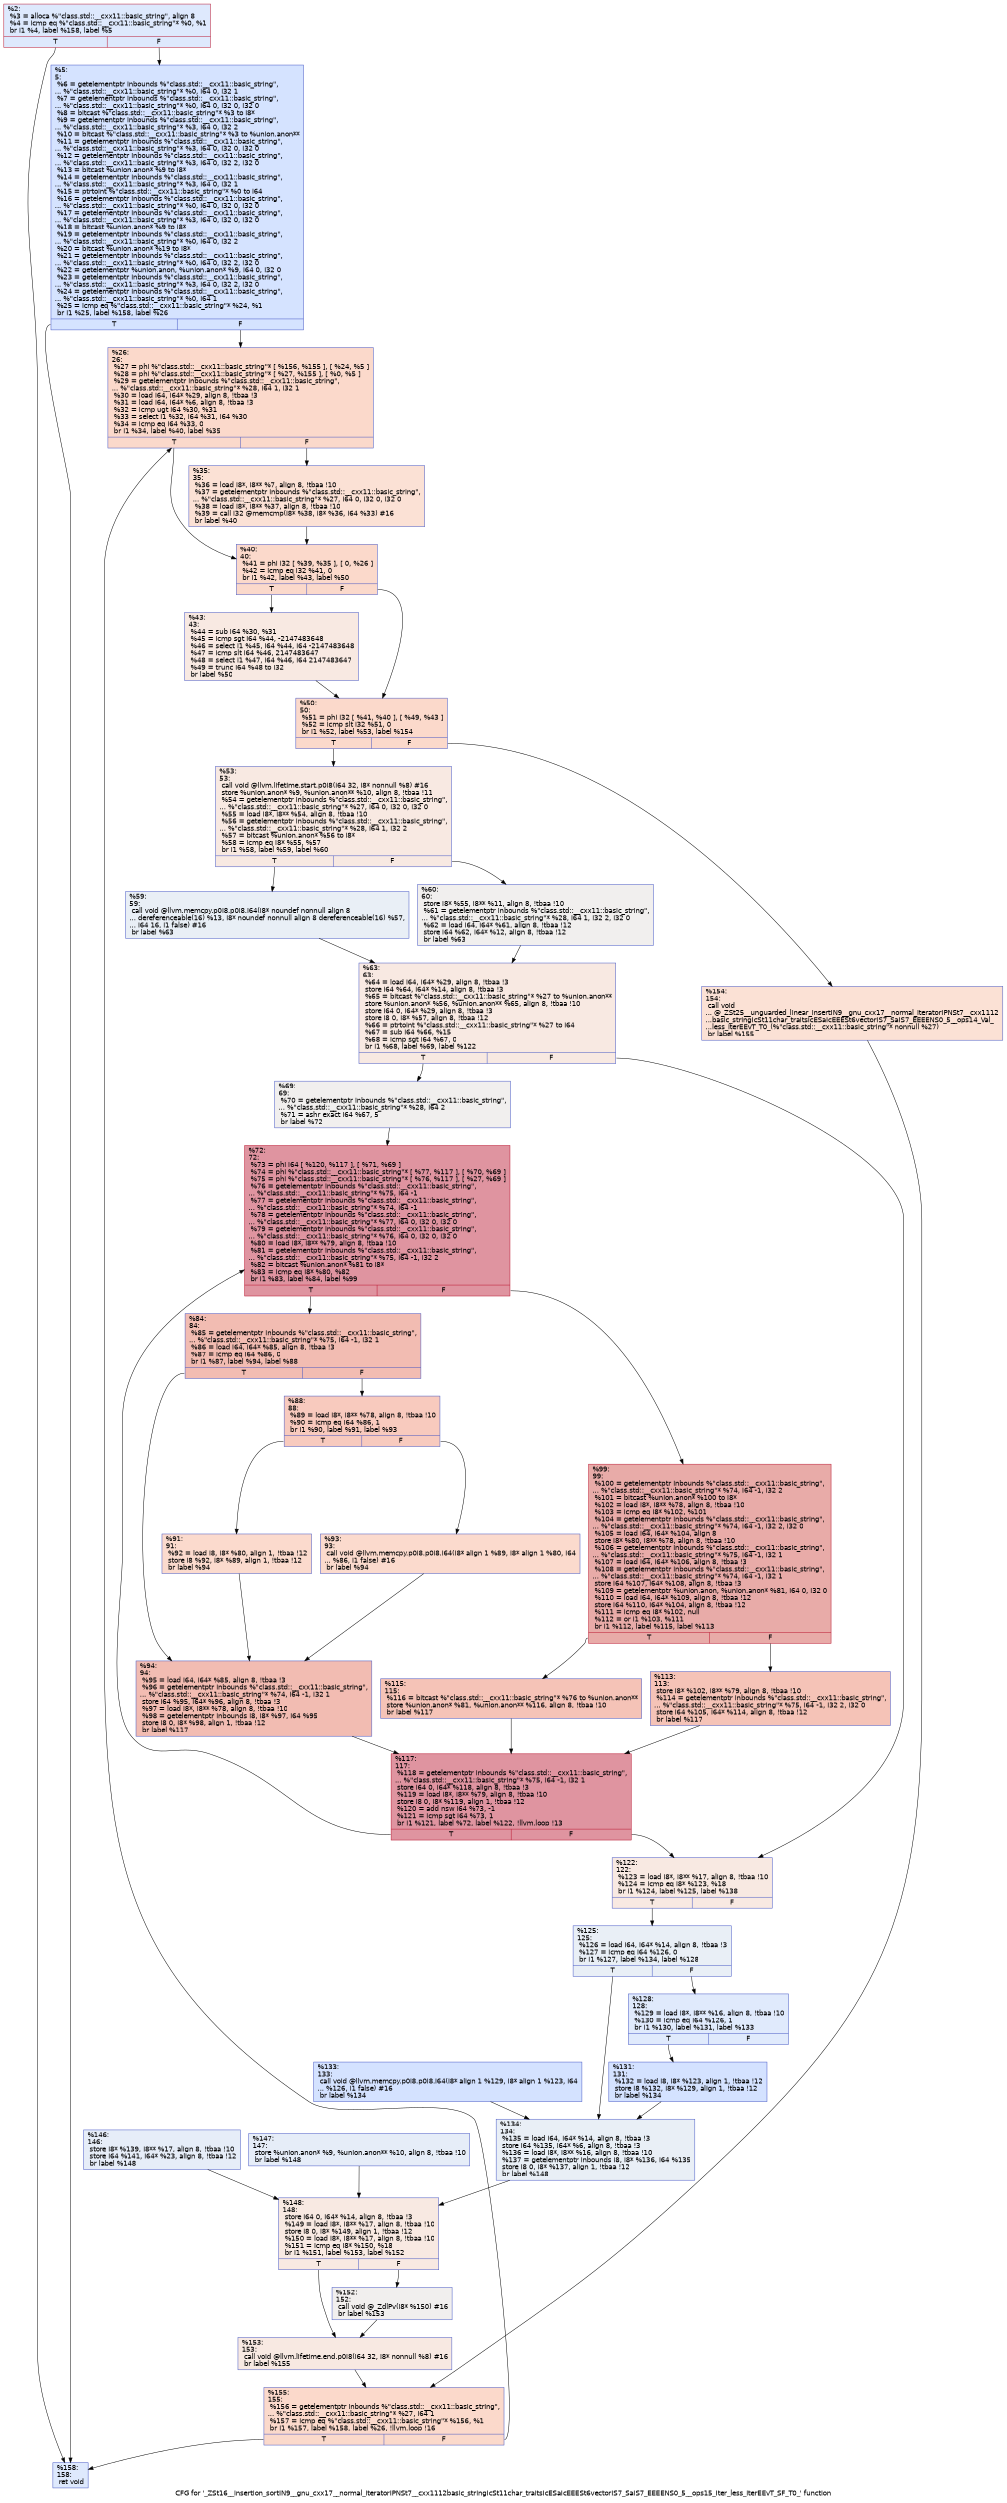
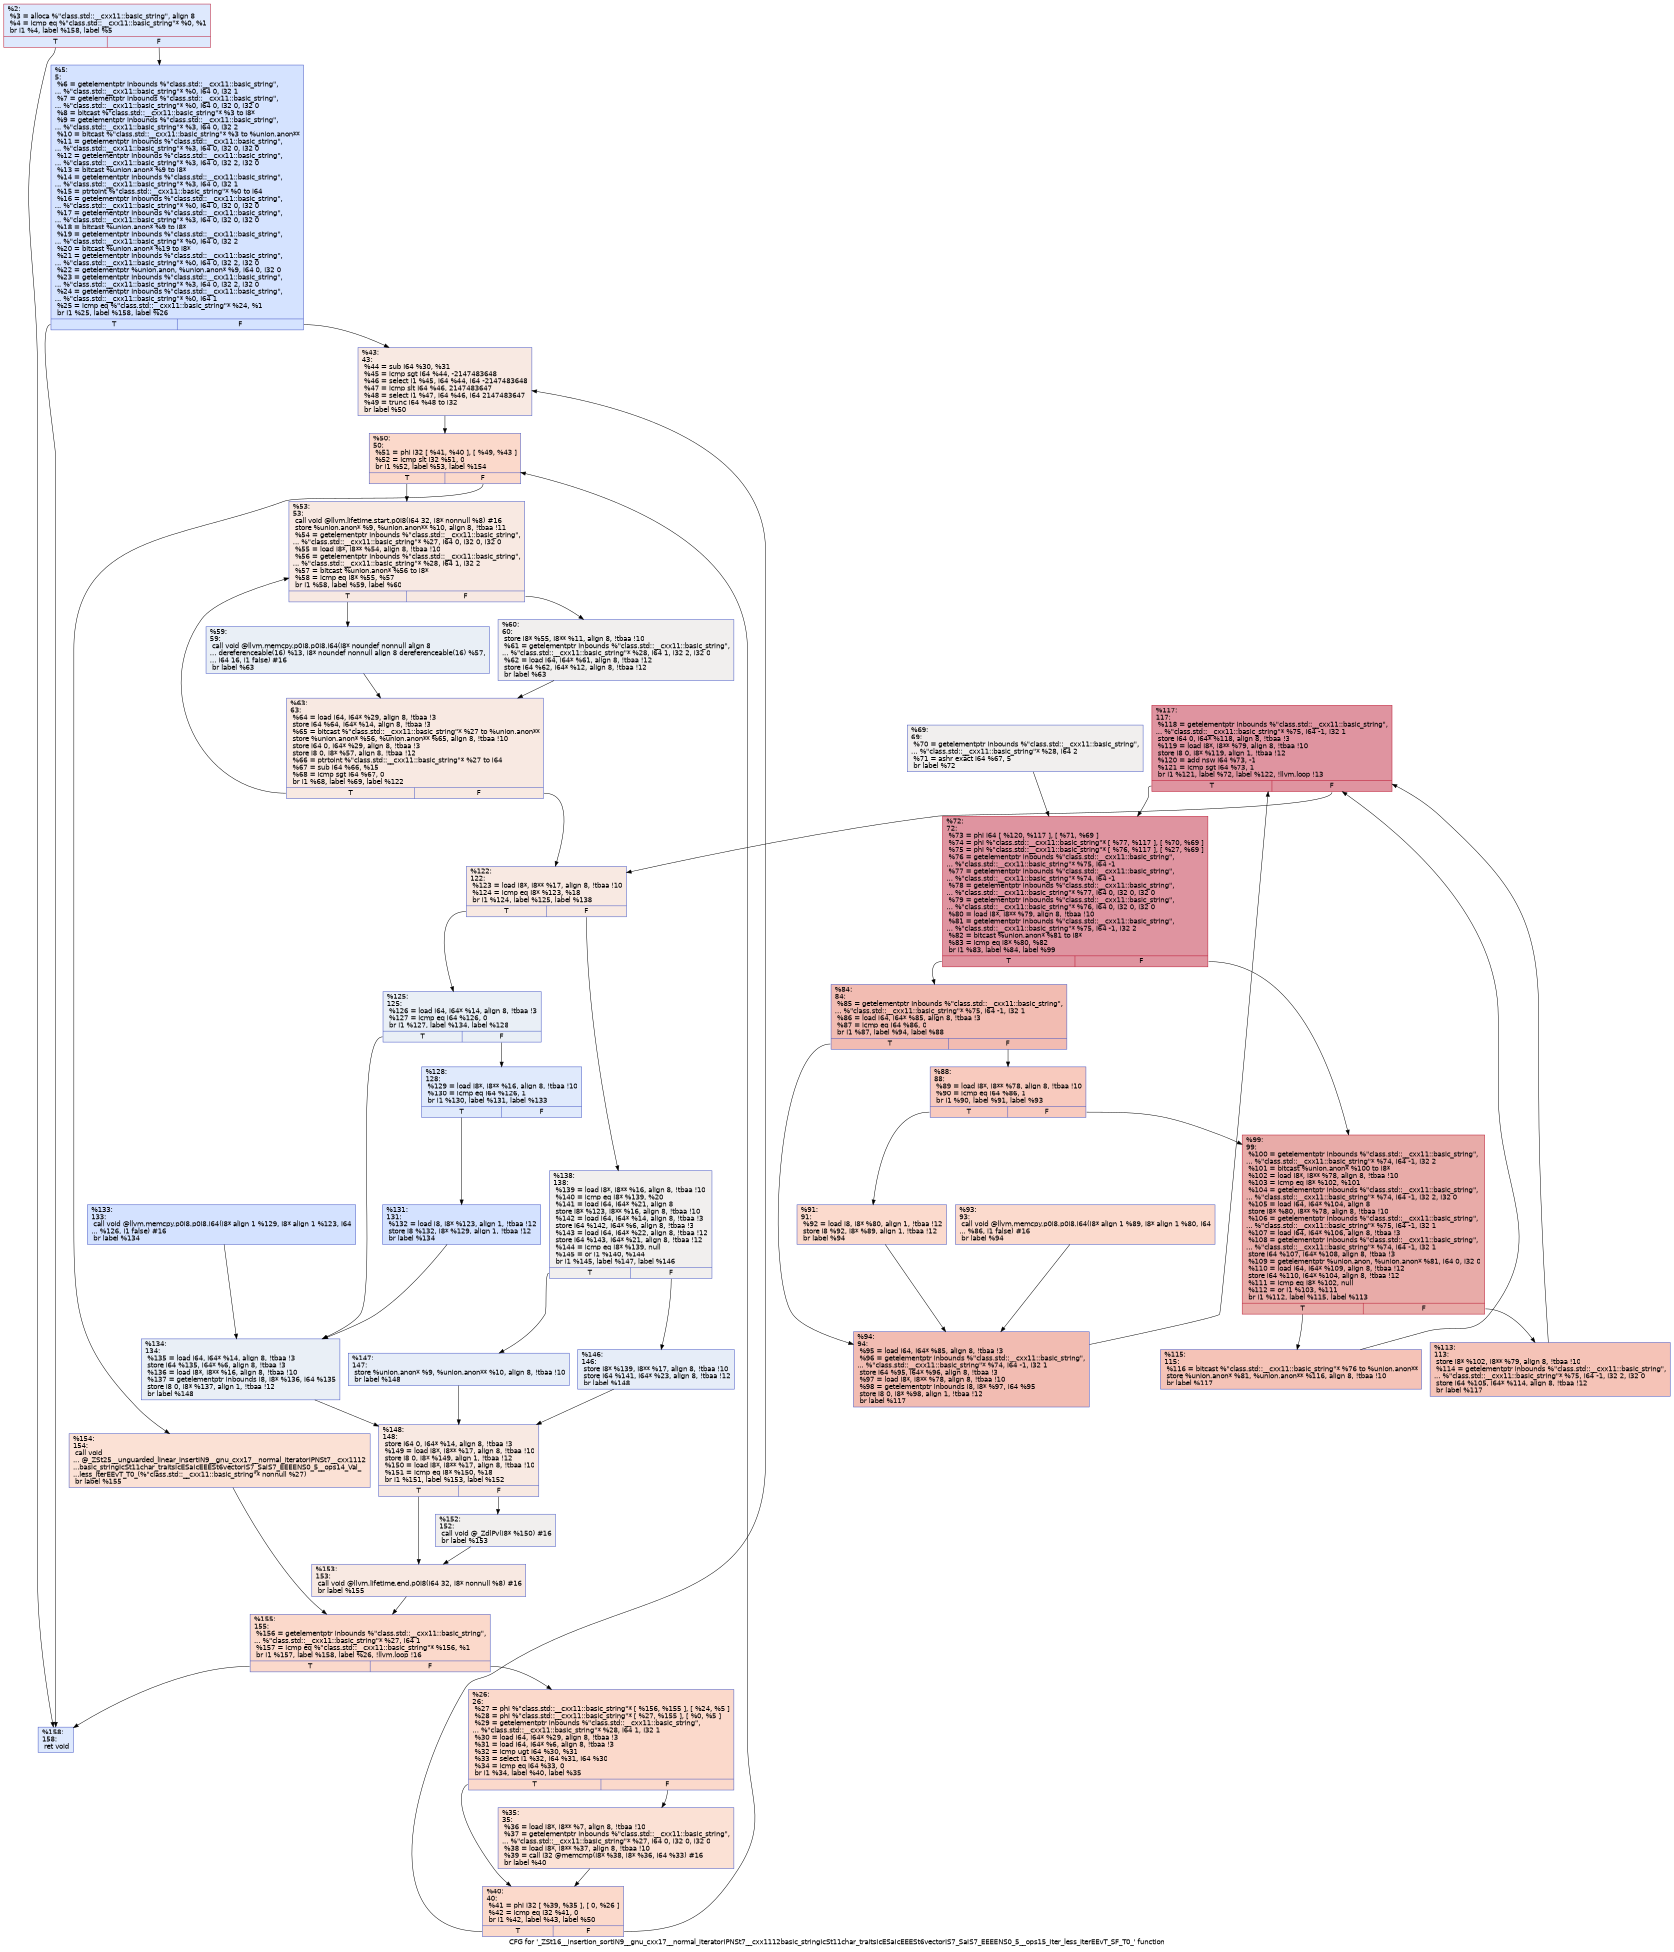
edge "%5:" -> "%26:": now "%5:" -> "%43:"
edge "%63:" -> "%69:": now "%63:" -> "%53:"
node "%138:": added
edge "%88:" -> "%93:": now "%88:" -> "%99:"
